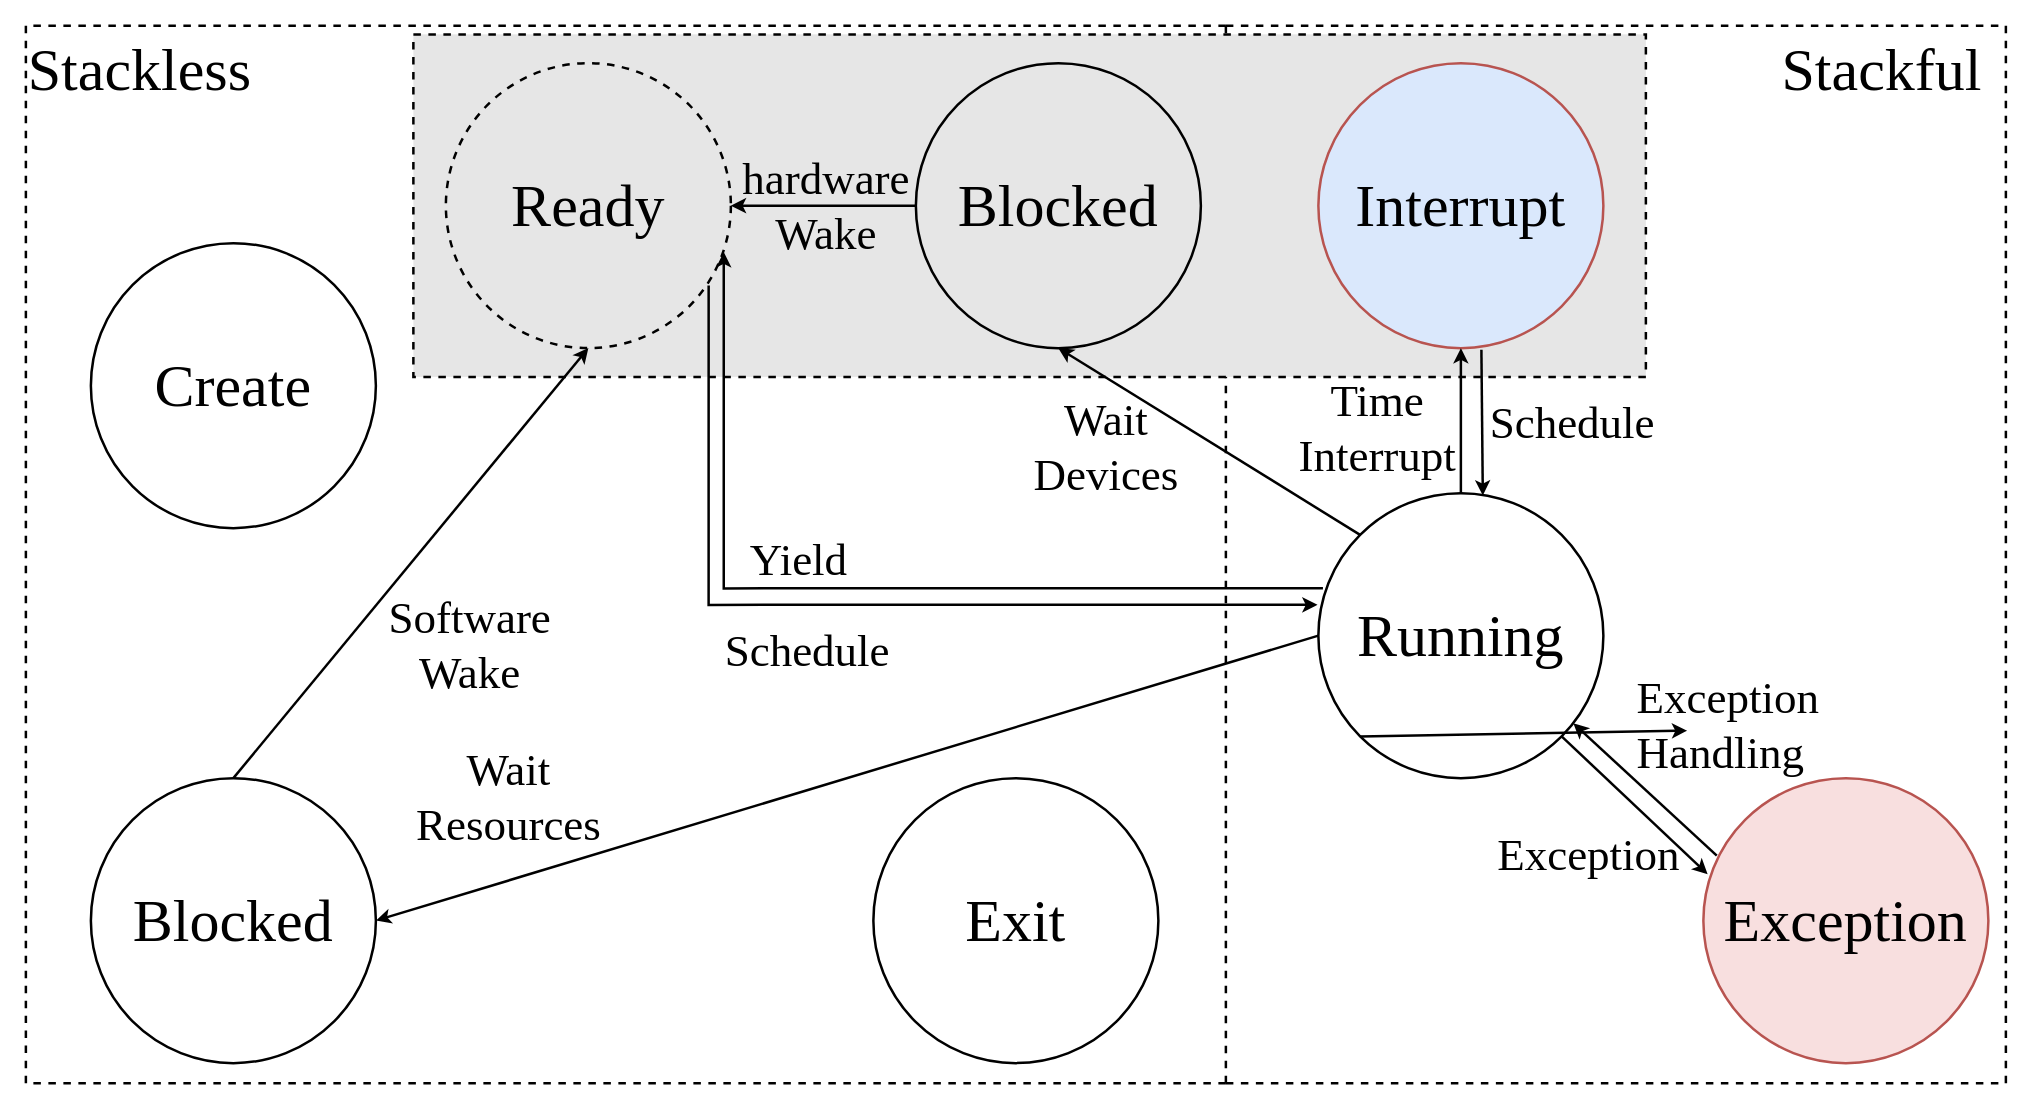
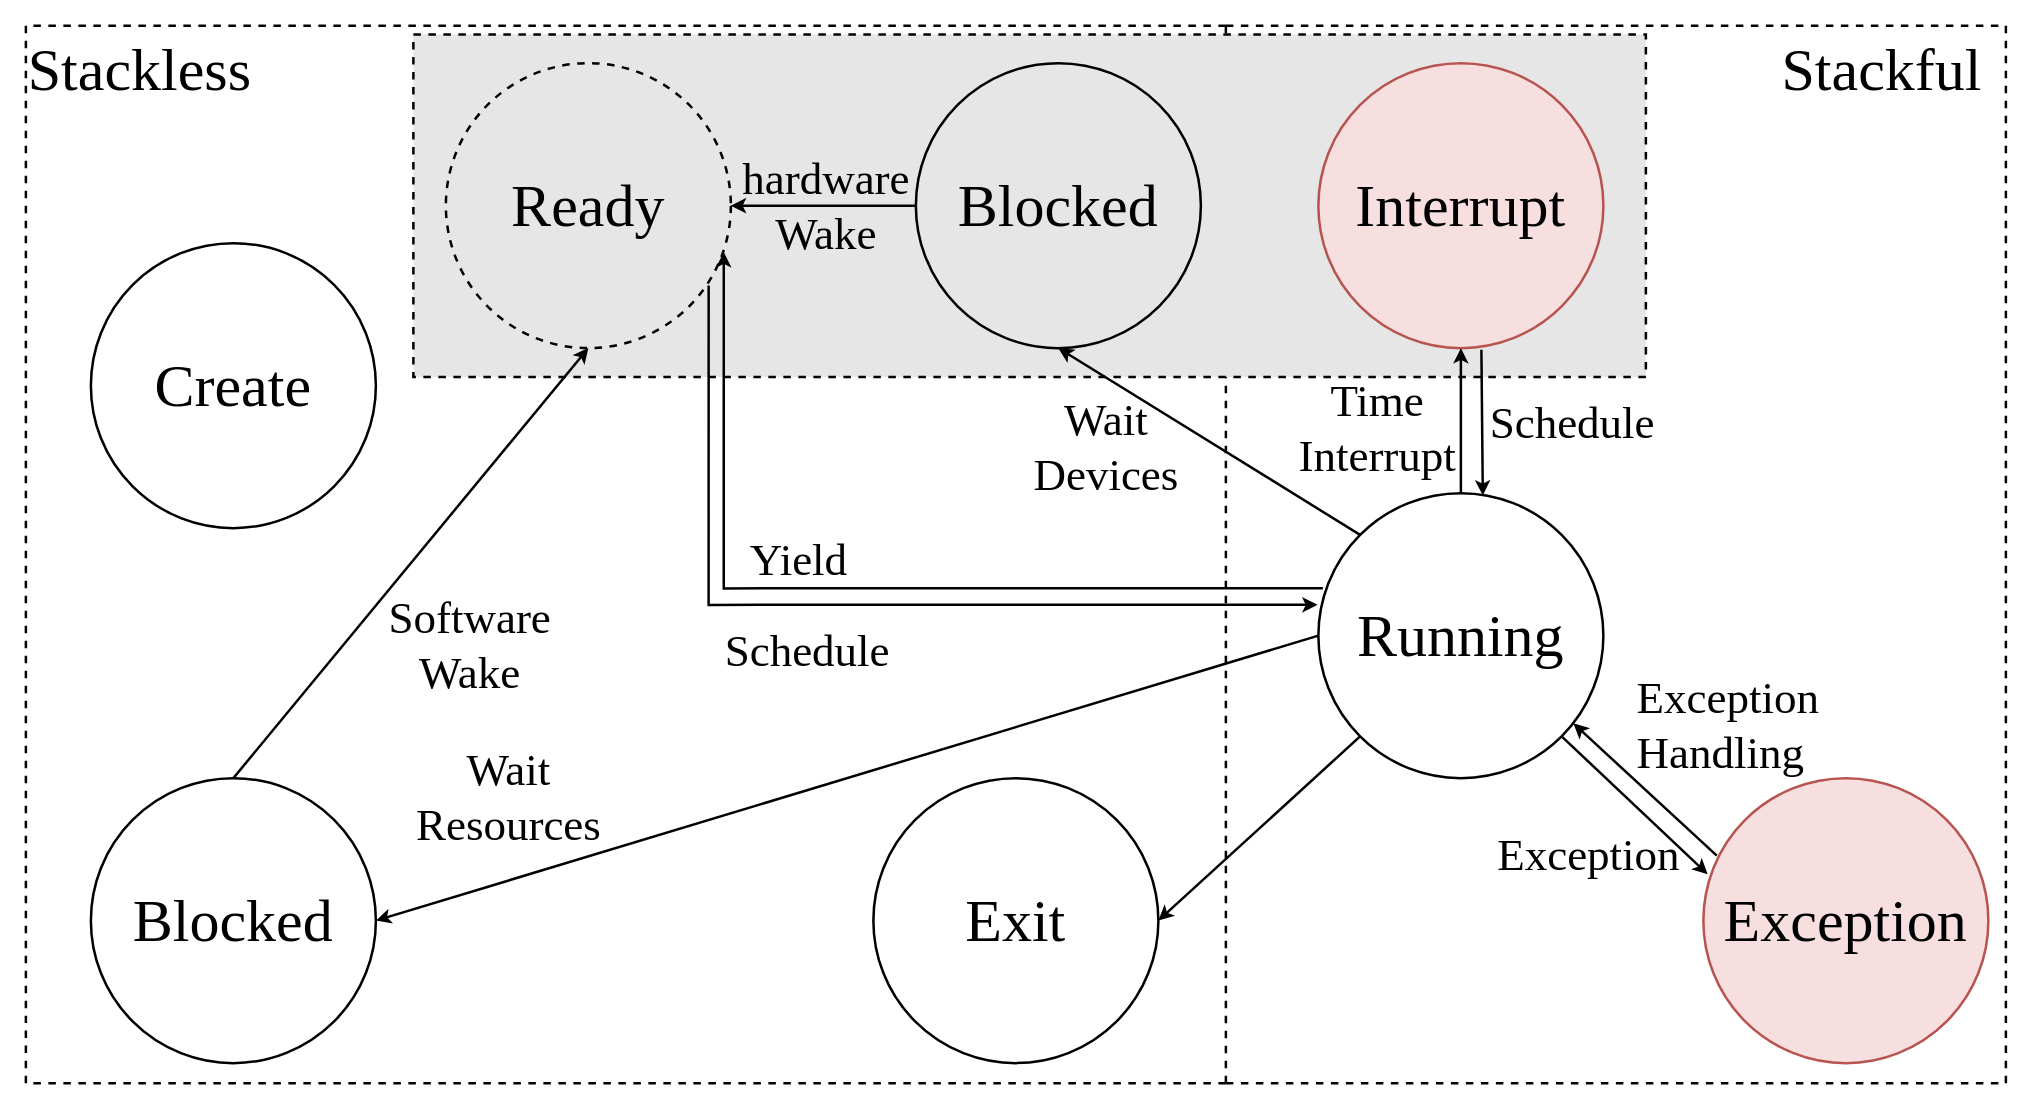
node "Interrupt": fillcolor #dae8fc -> #f8dfdf
edge "Running" -> "Exception Handling": now "Running" -> "Exit"
